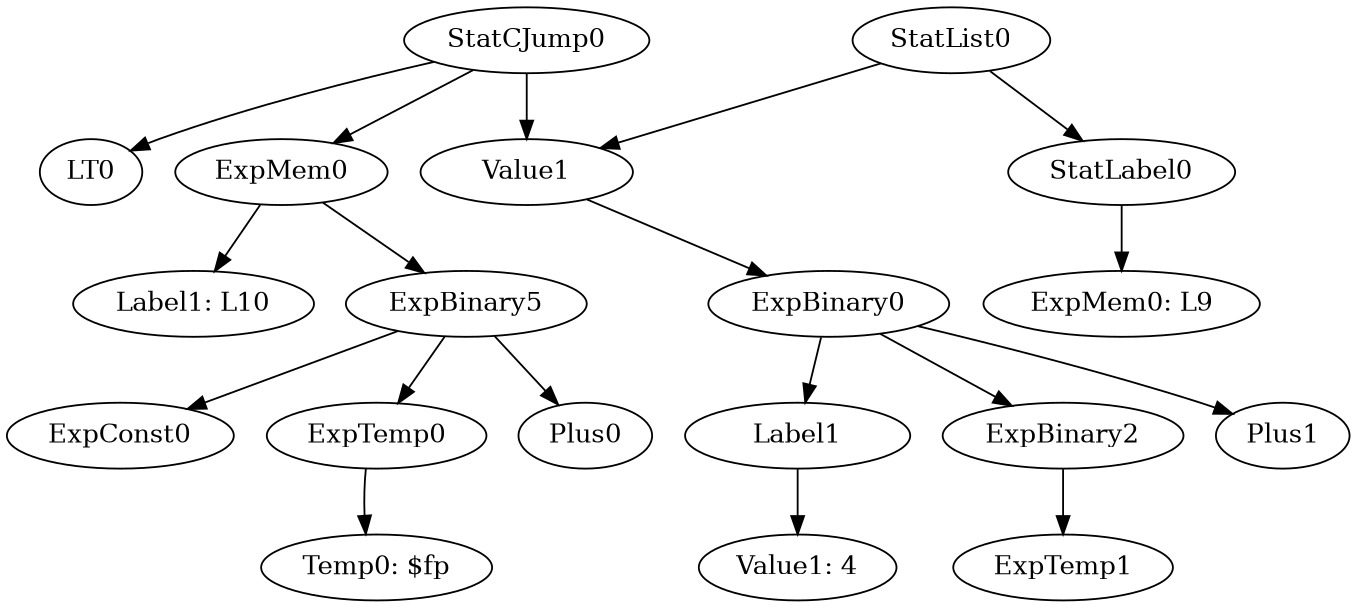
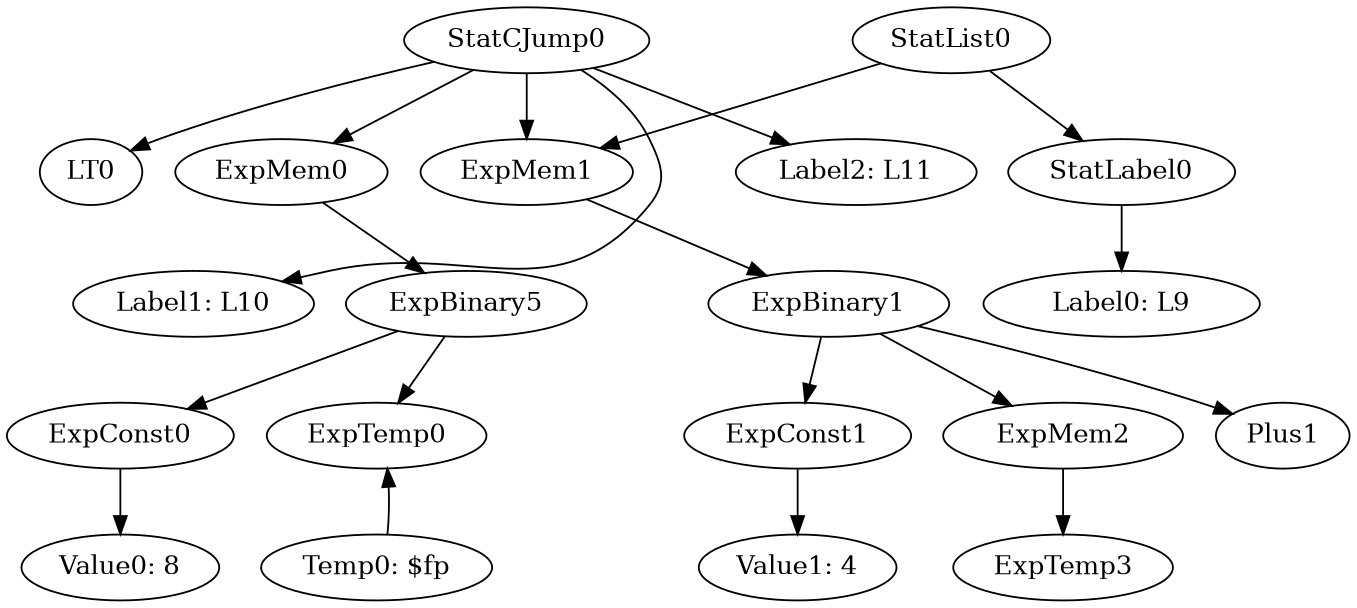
node "Value1": label "Value1" -> "ExpMem1"
node "Label2: L11": added
edge "ExpMem0" -> "Label1: L10": now "StatCJump0" -> "Label1: L10"
node "ExpBinary0": label "ExpBinary0" -> "ExpBinary1"
node "ExpMem0: L9": label "ExpMem0: L9" -> "Label0: L9"
node "Plus0": removed
node "Label1": label "Label1" -> "ExpConst1"
node "ExpBinary2": label "ExpBinary2" -> "ExpMem2"
edge "ExpTemp0" -> "Temp0: $fp": reversed
node "Value0: 8": added
node "ExpTemp1": label "ExpTemp1" -> "ExpTemp3"
